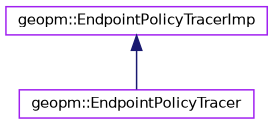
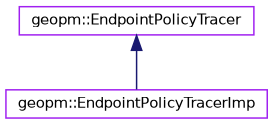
edge "geopm::EndpointPolicyTracer" -> "geopm::EndpointPolicyTracerImp": reversed
